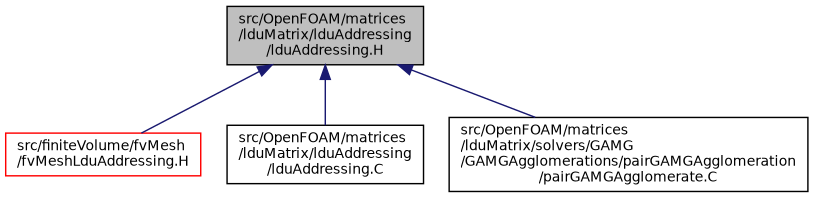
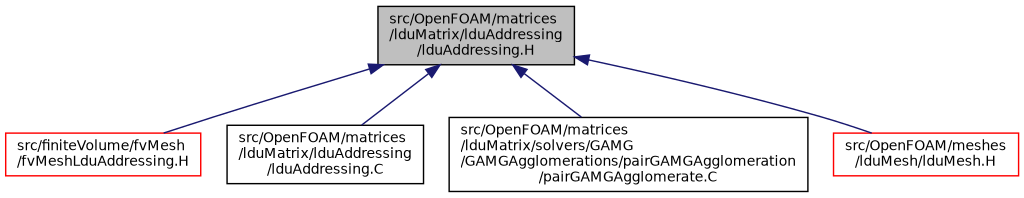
node "src/OpenFOAM/meshes /lduMesh/lduMesh.H": added
